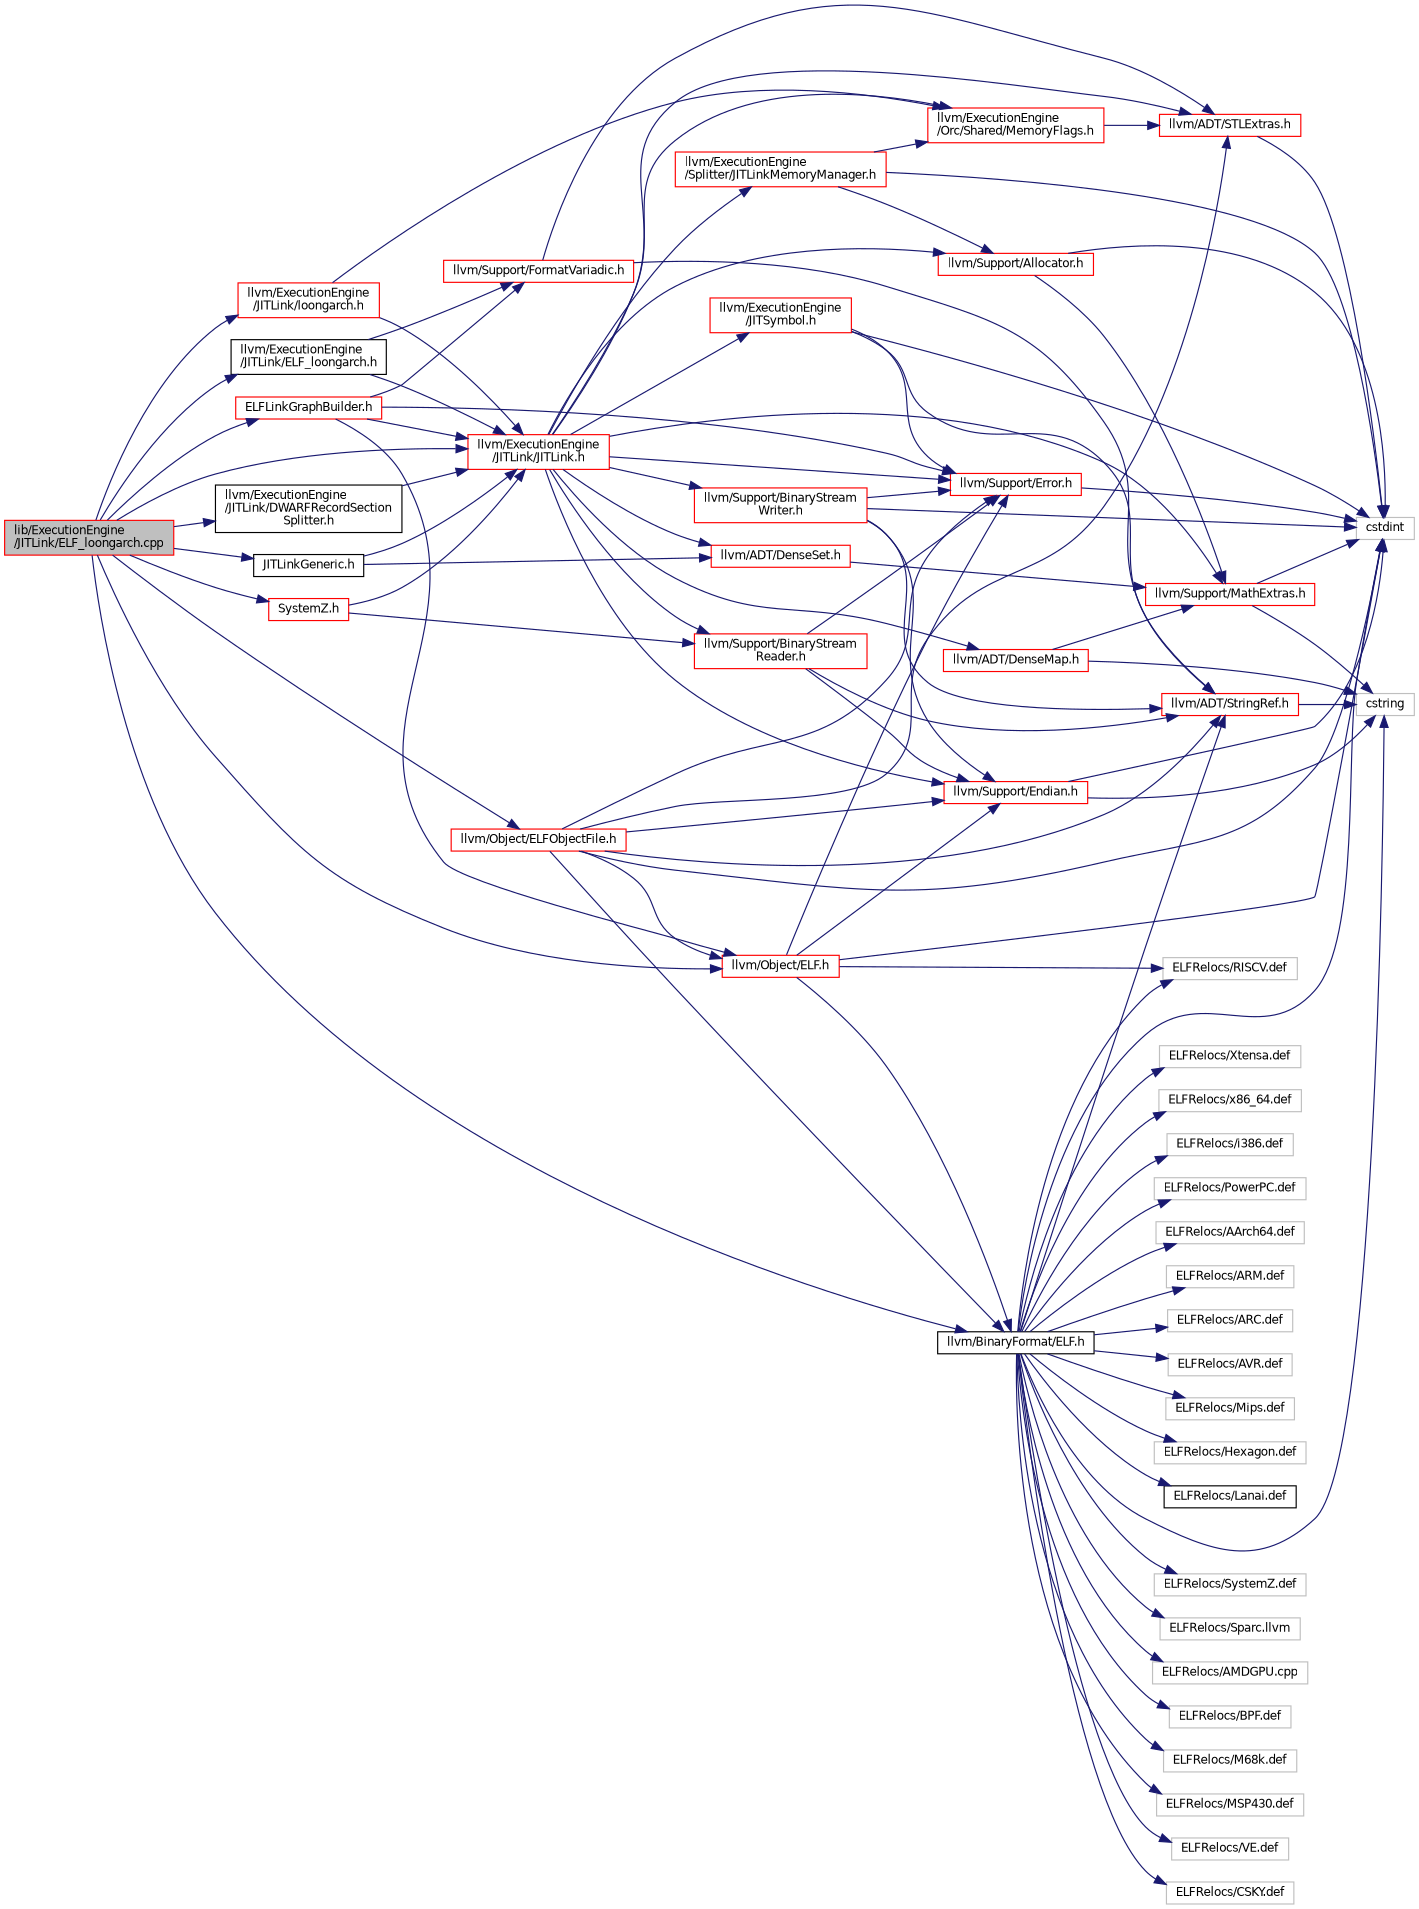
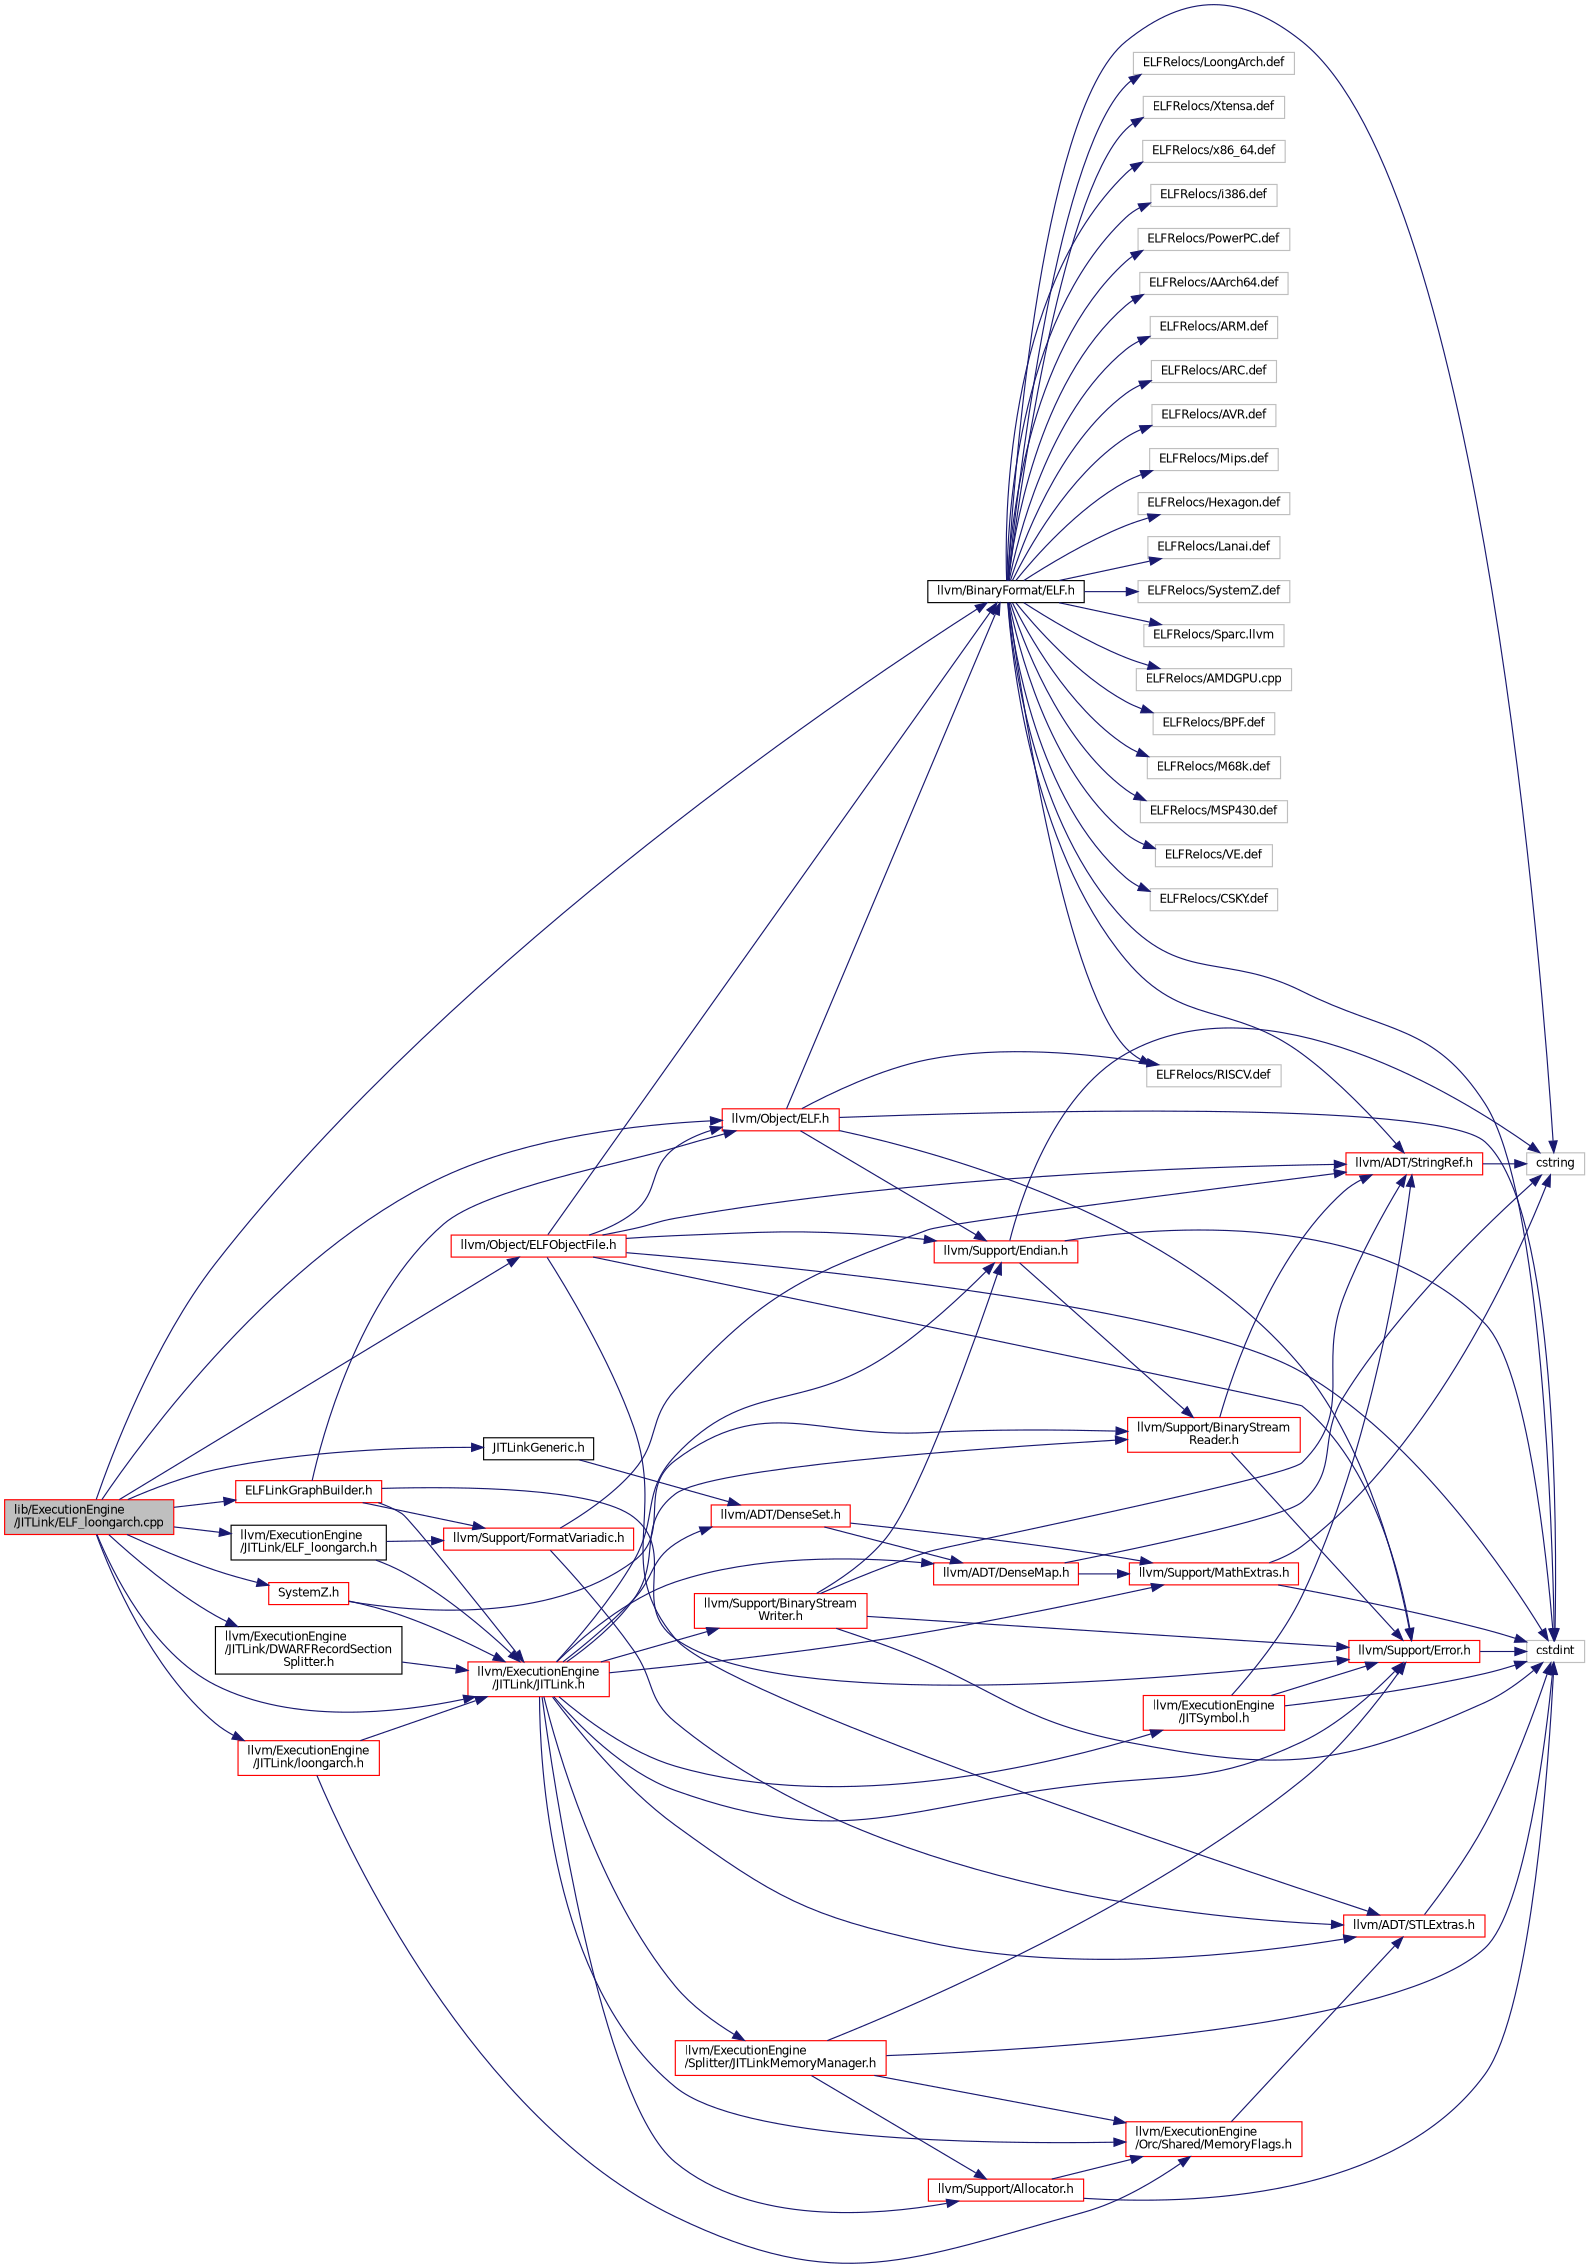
node "ELFRelocs/LoongArch.def": added
edge "llvm/Support/Allocator.h" -> "llvm/Support/MathExtras.h": now "llvm/Support/Allocator.h" -> "llvm/ExecutionEngine /Orc/Shared/MemoryFlags.h"
edge "JITLinkGeneric.h" -> "llvm/ExecutionEngine /JITLink/JITLink.h": removed
edge "llvm/Support/BinaryStream Reader.h" -> "llvm/Support/Endian.h": reversed
node "ELFRelocs/Lanai.def": color black -> grey75
edge "llvm/ADT/DenseSet.h" -> "llvm/ADT/DenseMap.h": added
edge "llvm/ExecutionEngine /Splitter/JITLinkMemoryManager.h" -> "llvm/Support/Error.h": added
